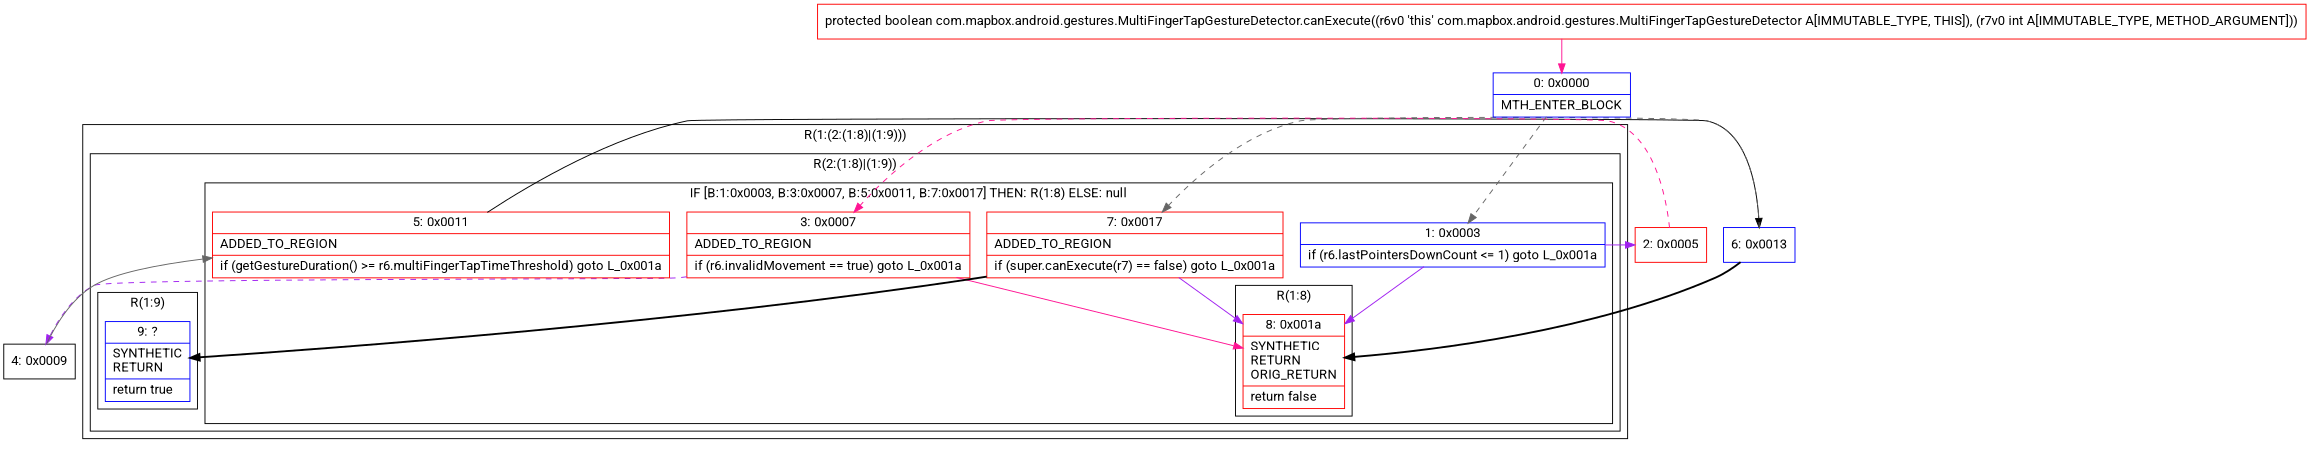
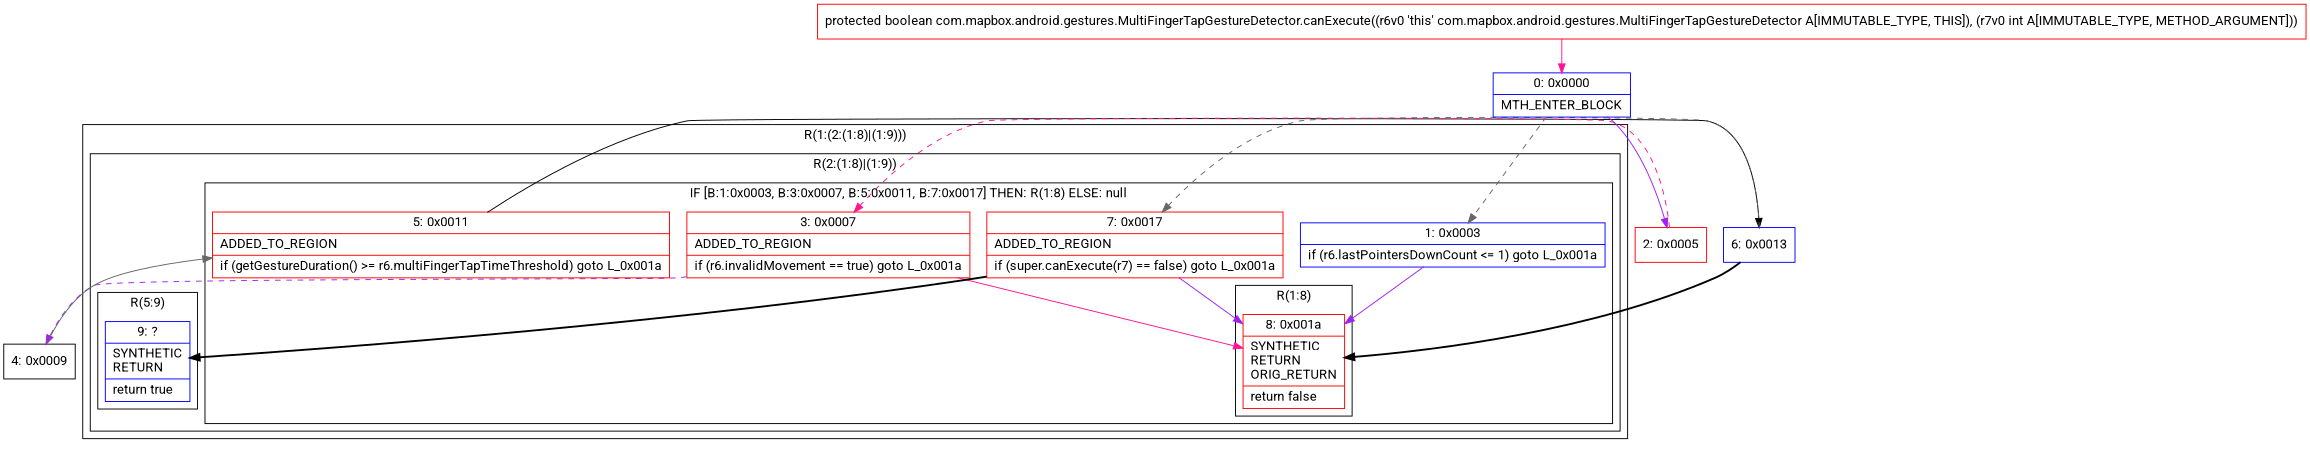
edge "1: 0x0003" -> "2: 0x0005": now "0: 0x0000" -> "2: 0x0005"
cluster "R(1:9)": label "R(1:9)" -> "R(5:9)"
